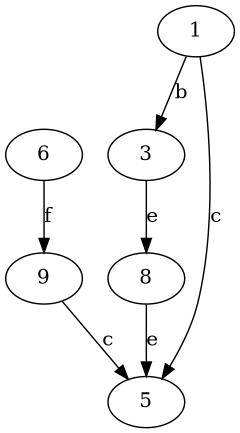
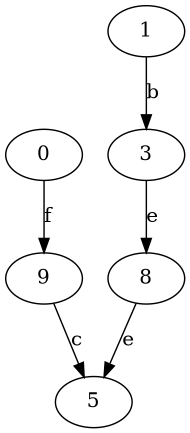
node "6": label "6" -> "0"
edge "1" -> "5": removed, label "c"
